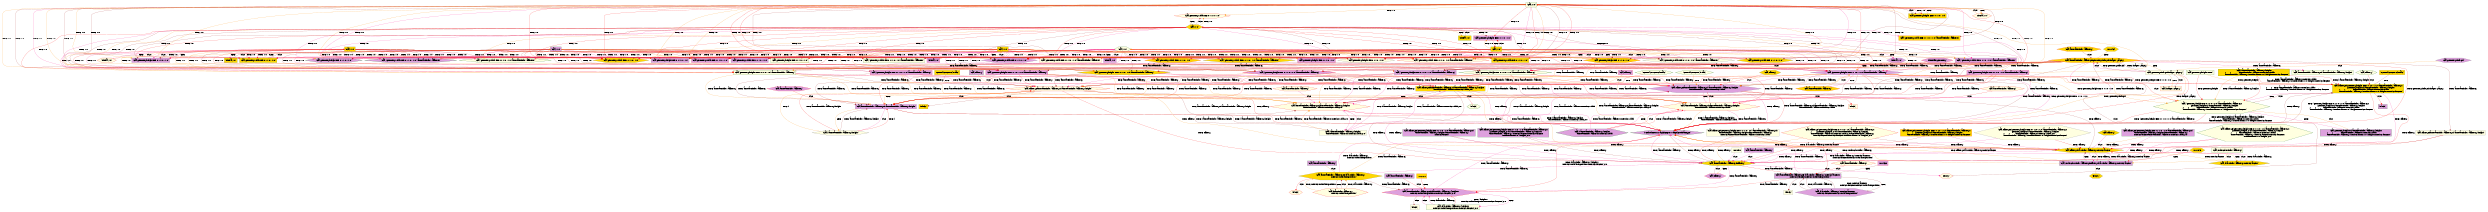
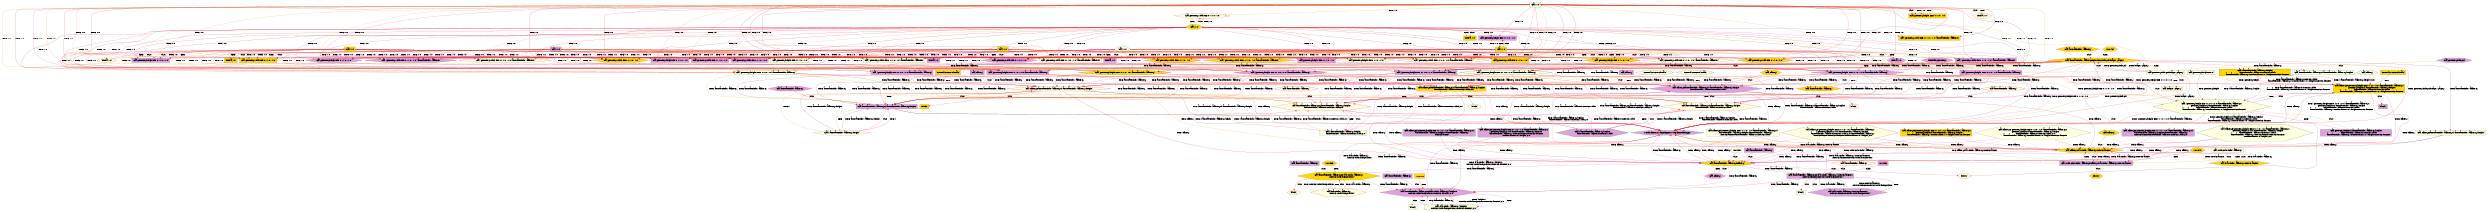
node "1001969": added
